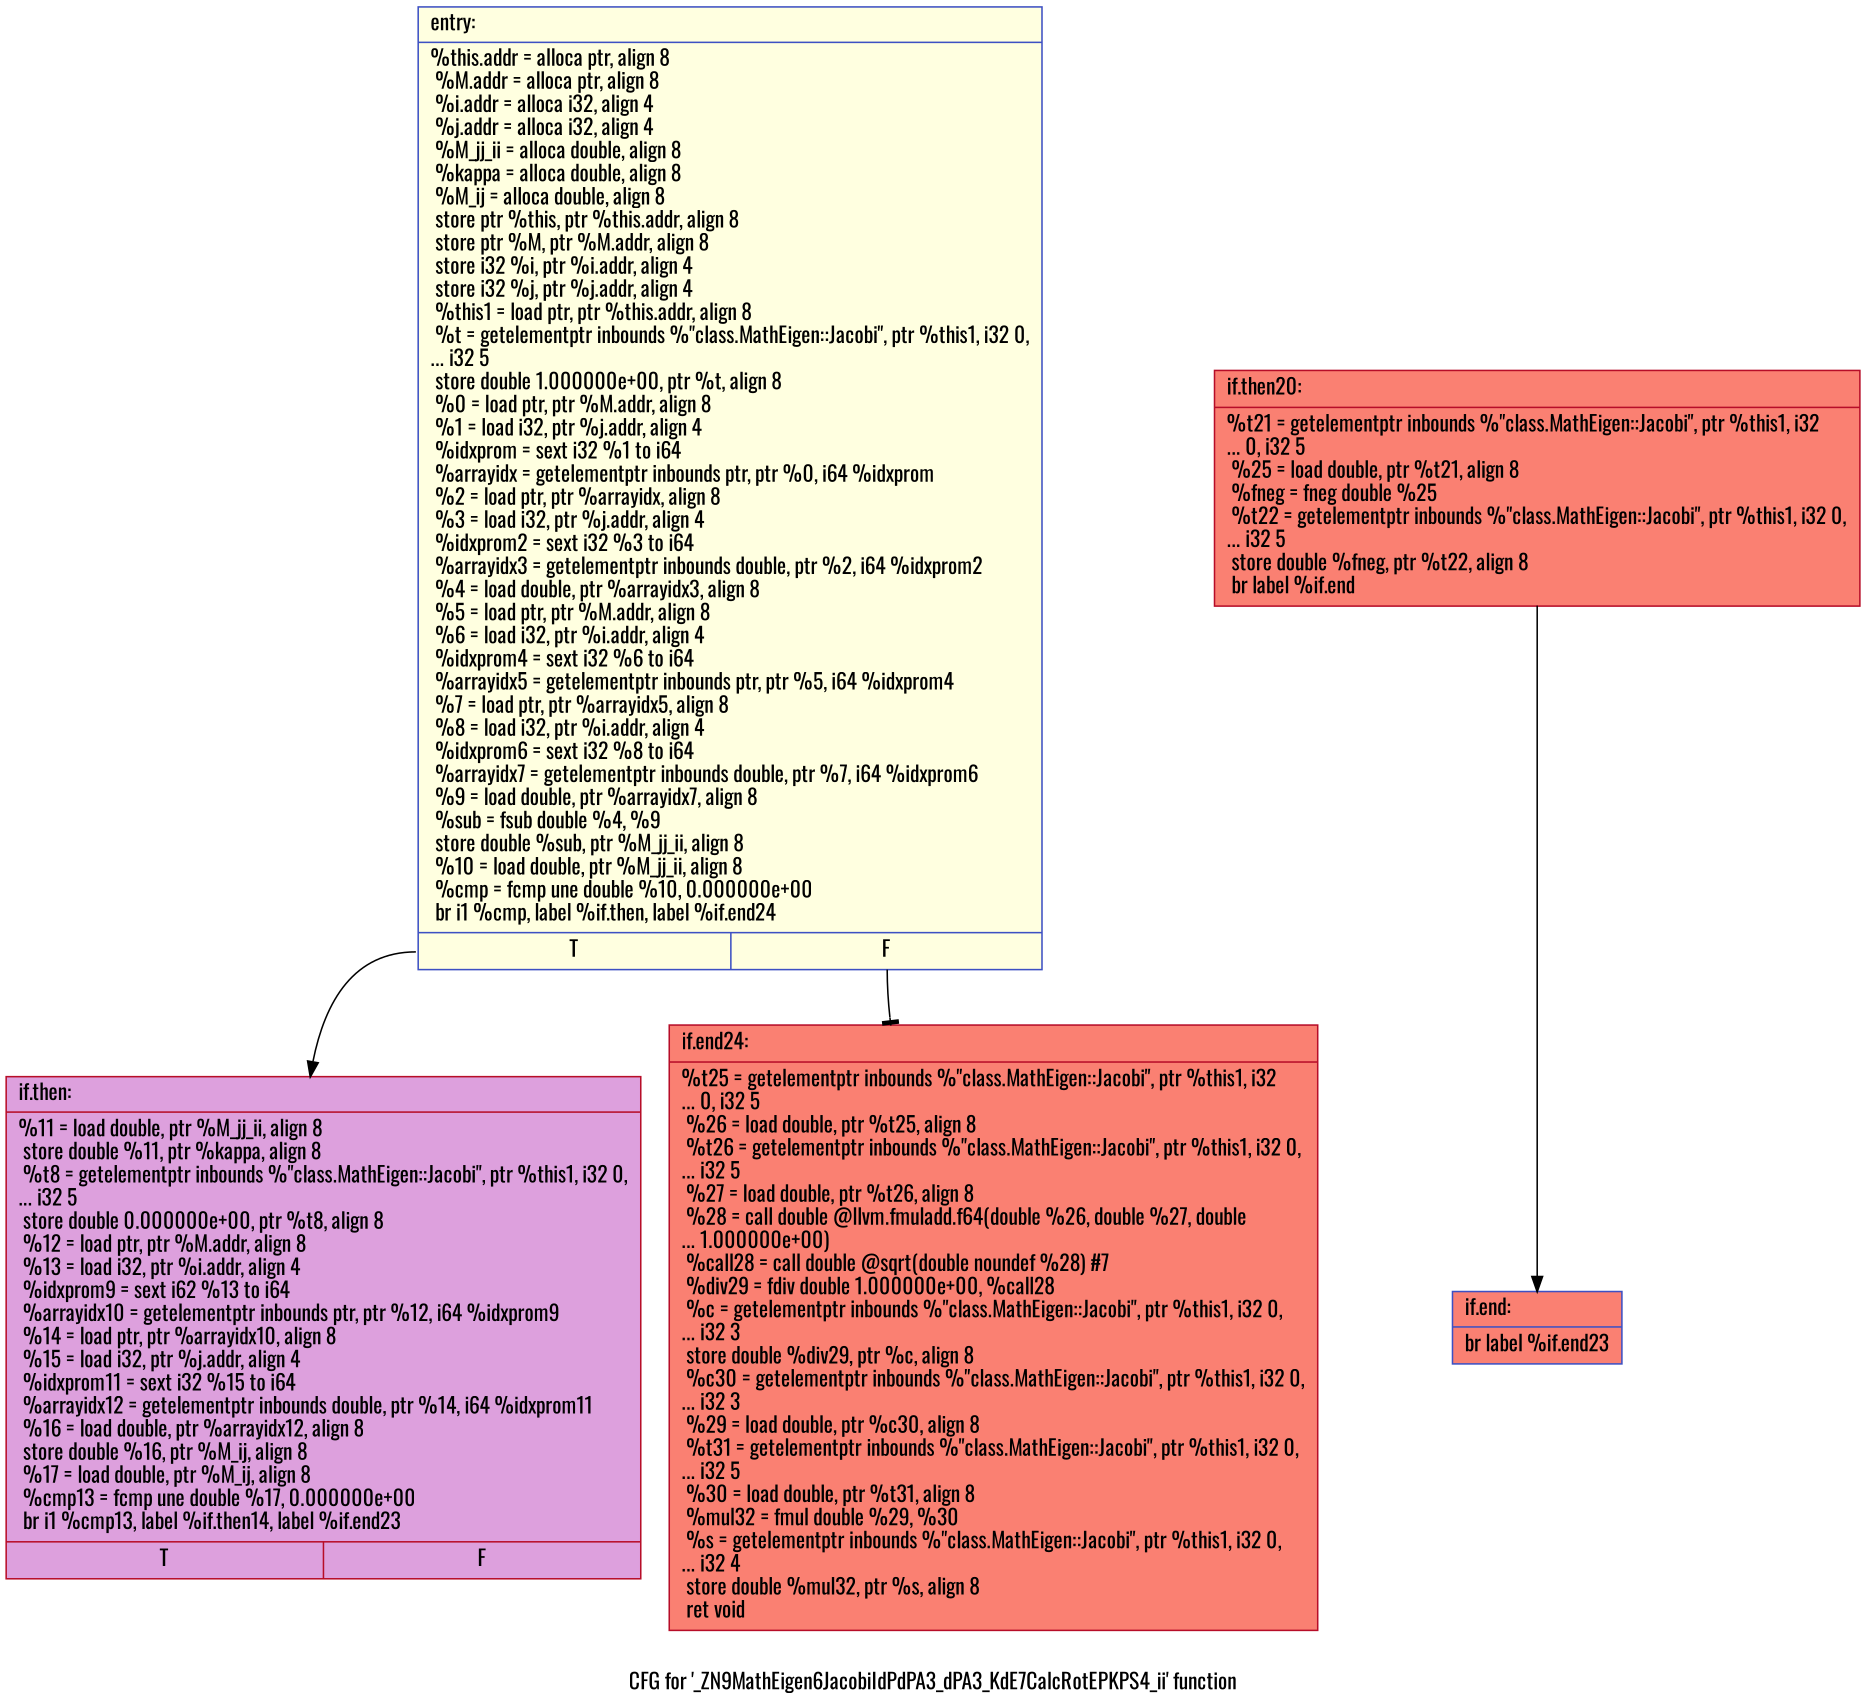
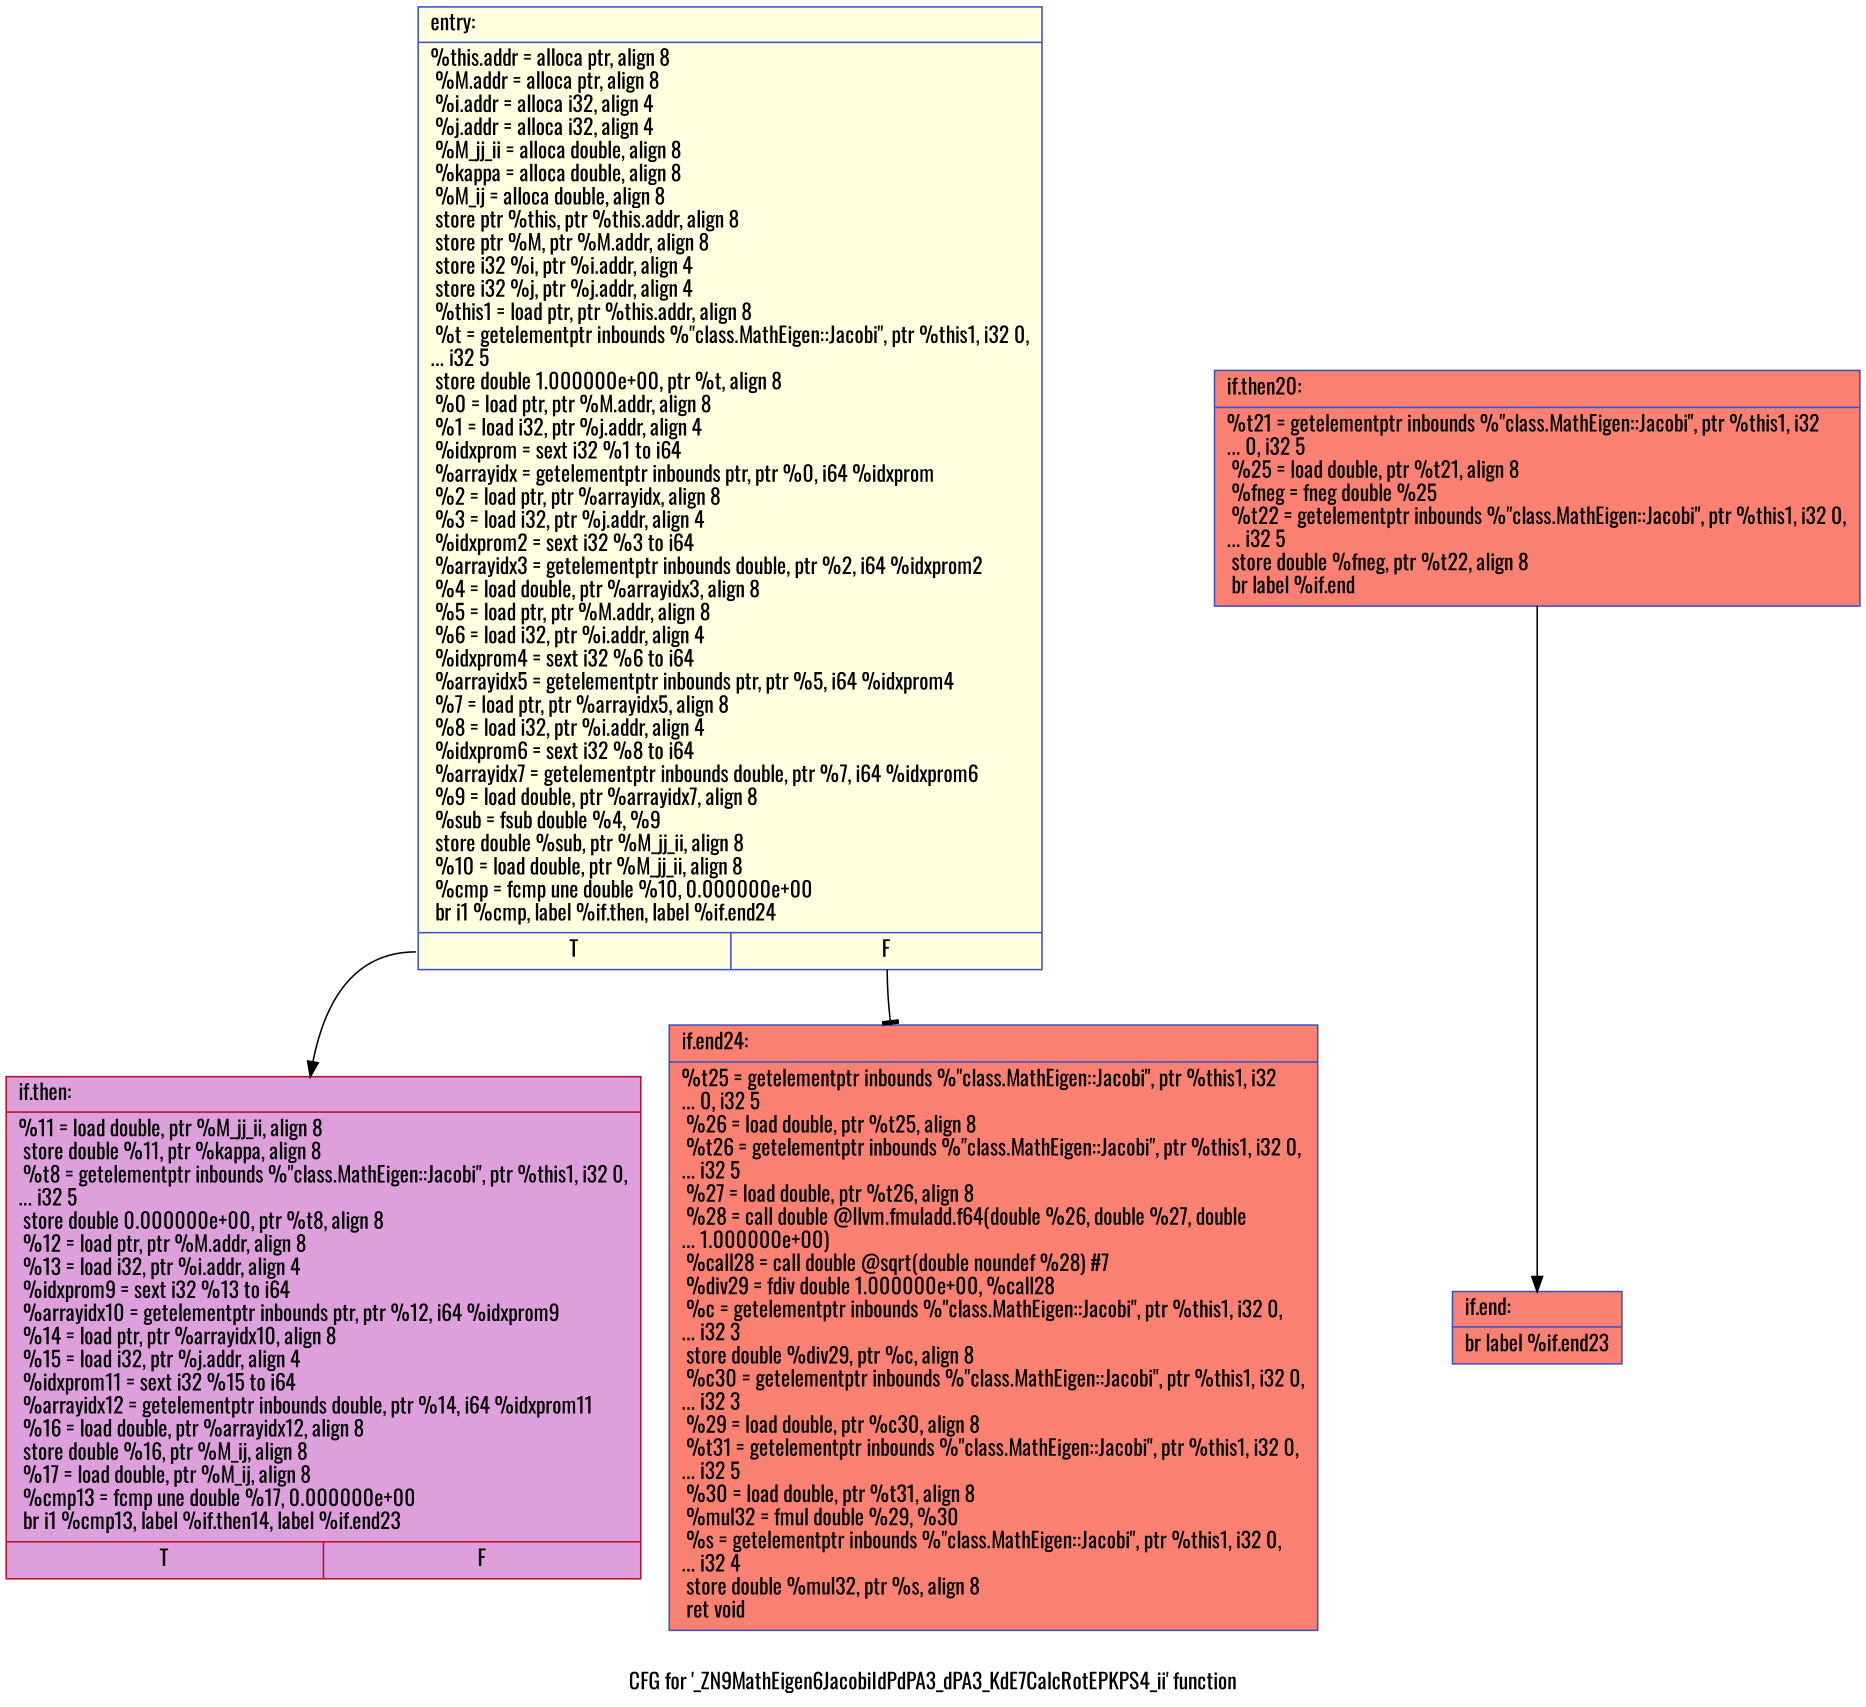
node "if.then20:": color #b70d28ff -> #3d50c3ff
node "if.then:": text "%idxprom9 = sext i62 %13 to i64" -> "%idxprom9 = sext i32 %13 to i64"
node "if.end24:": color #b70d28ff -> #3d50c3ff
